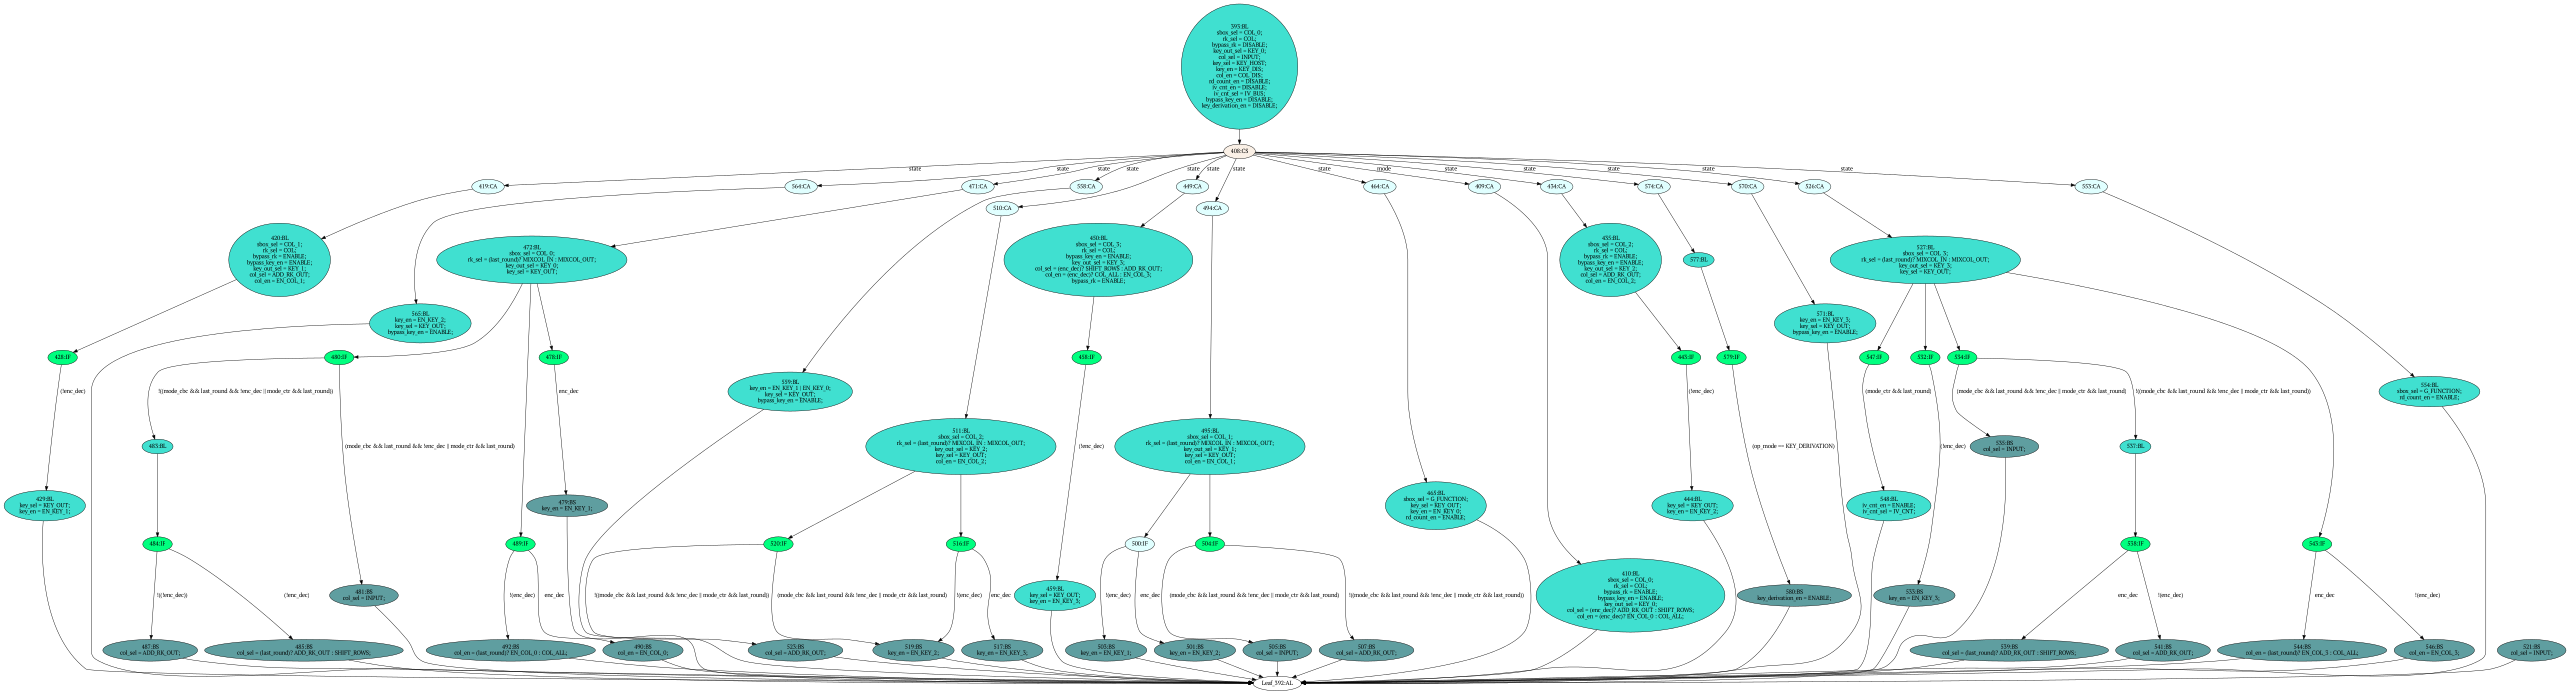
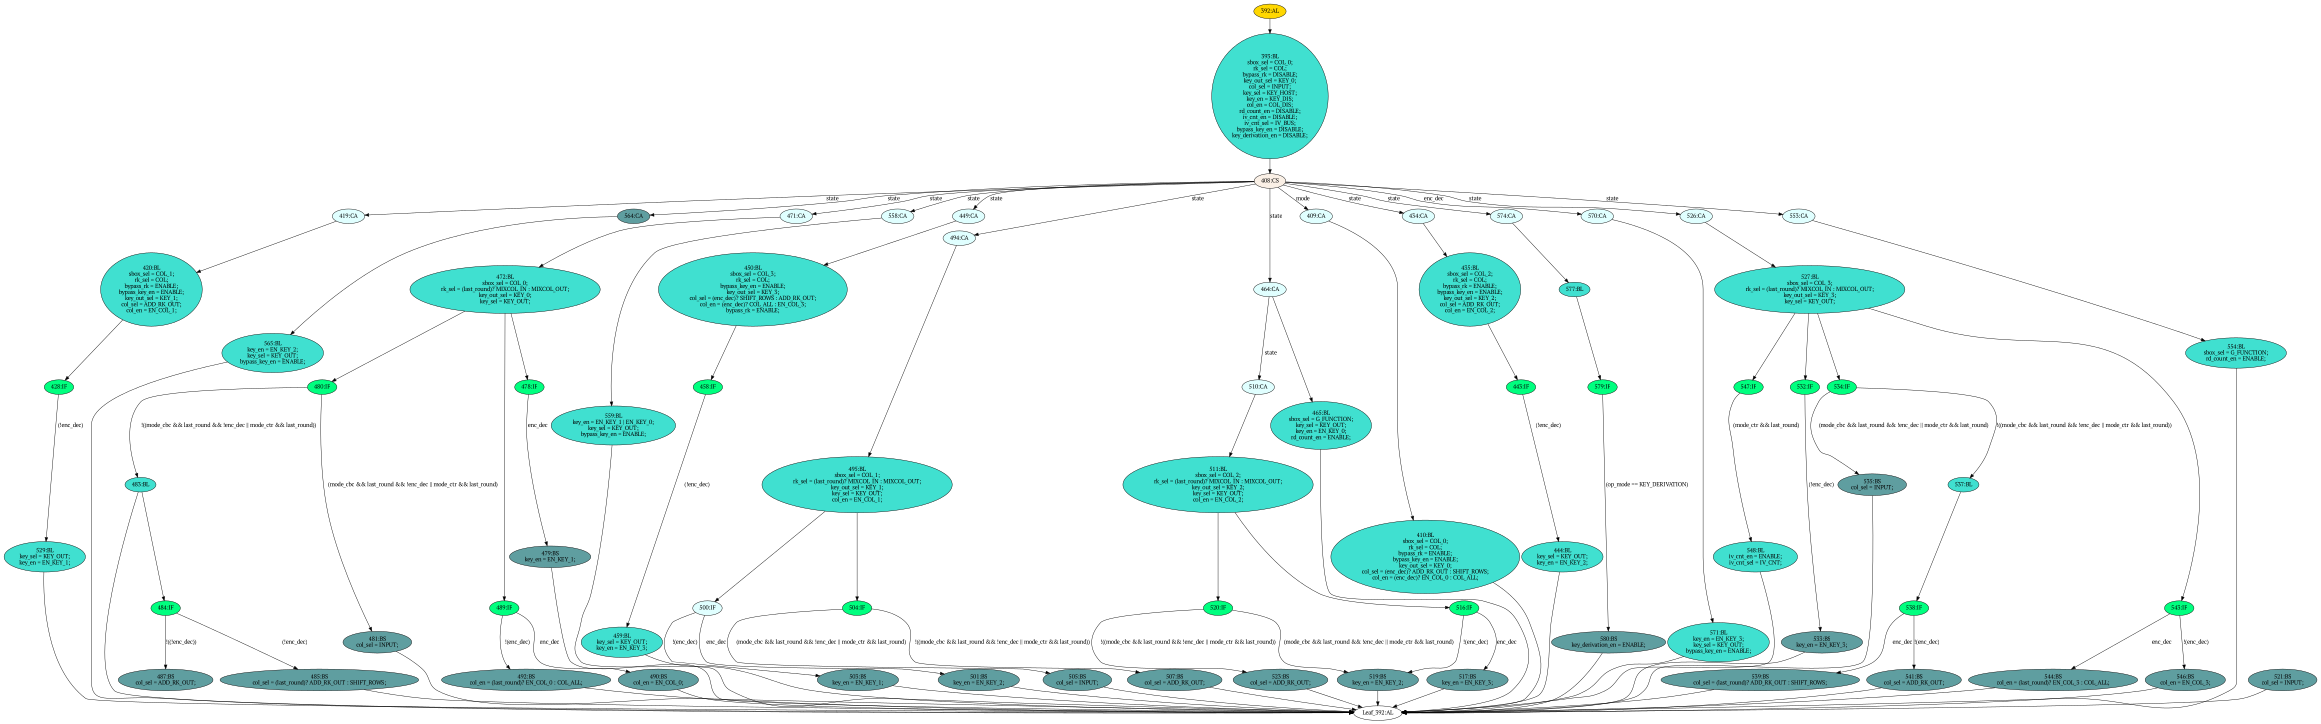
node "392:AL": added
edge "408:CS" -> "570:CA": label "state" -> "enc_dec"
node "564:CA": fillcolor lightcyan -> cadetblue
edge "408:CS" -> "510:CA": now "464:CA" -> "510:CA"
node "429:BL key_sel = KEY_OUT; key_en = EN_KEY_1;": label "429:BL key_sel = KEY_OUT; key_en = EN_KEY_1;" -> "529:BL key_sel = KEY_OUT; key_en = EN_KEY_1;"
edge "487:BS col_sel = ADD_RK_OUT;" -> "Leaf_392:AL": now "483:BL" -> "Leaf_392:AL"
